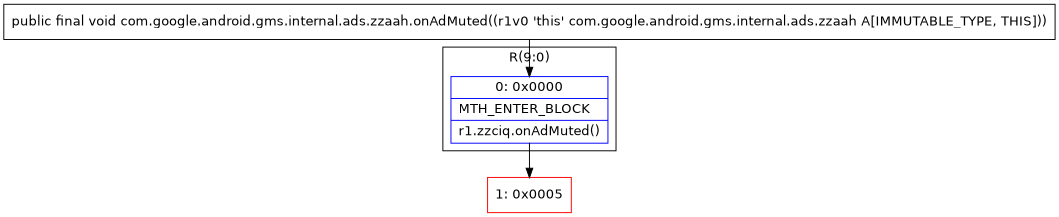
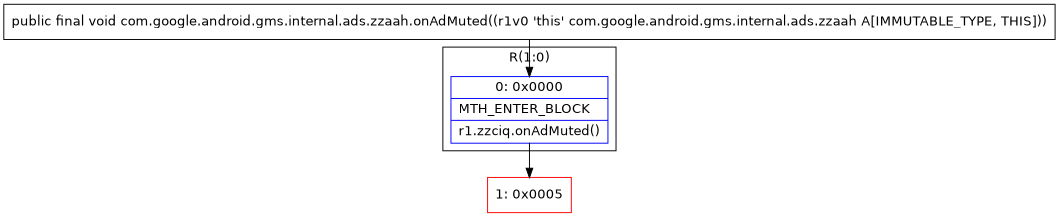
cluster "R(9:0)": label "R(9:0)" -> "R(1:0)"
